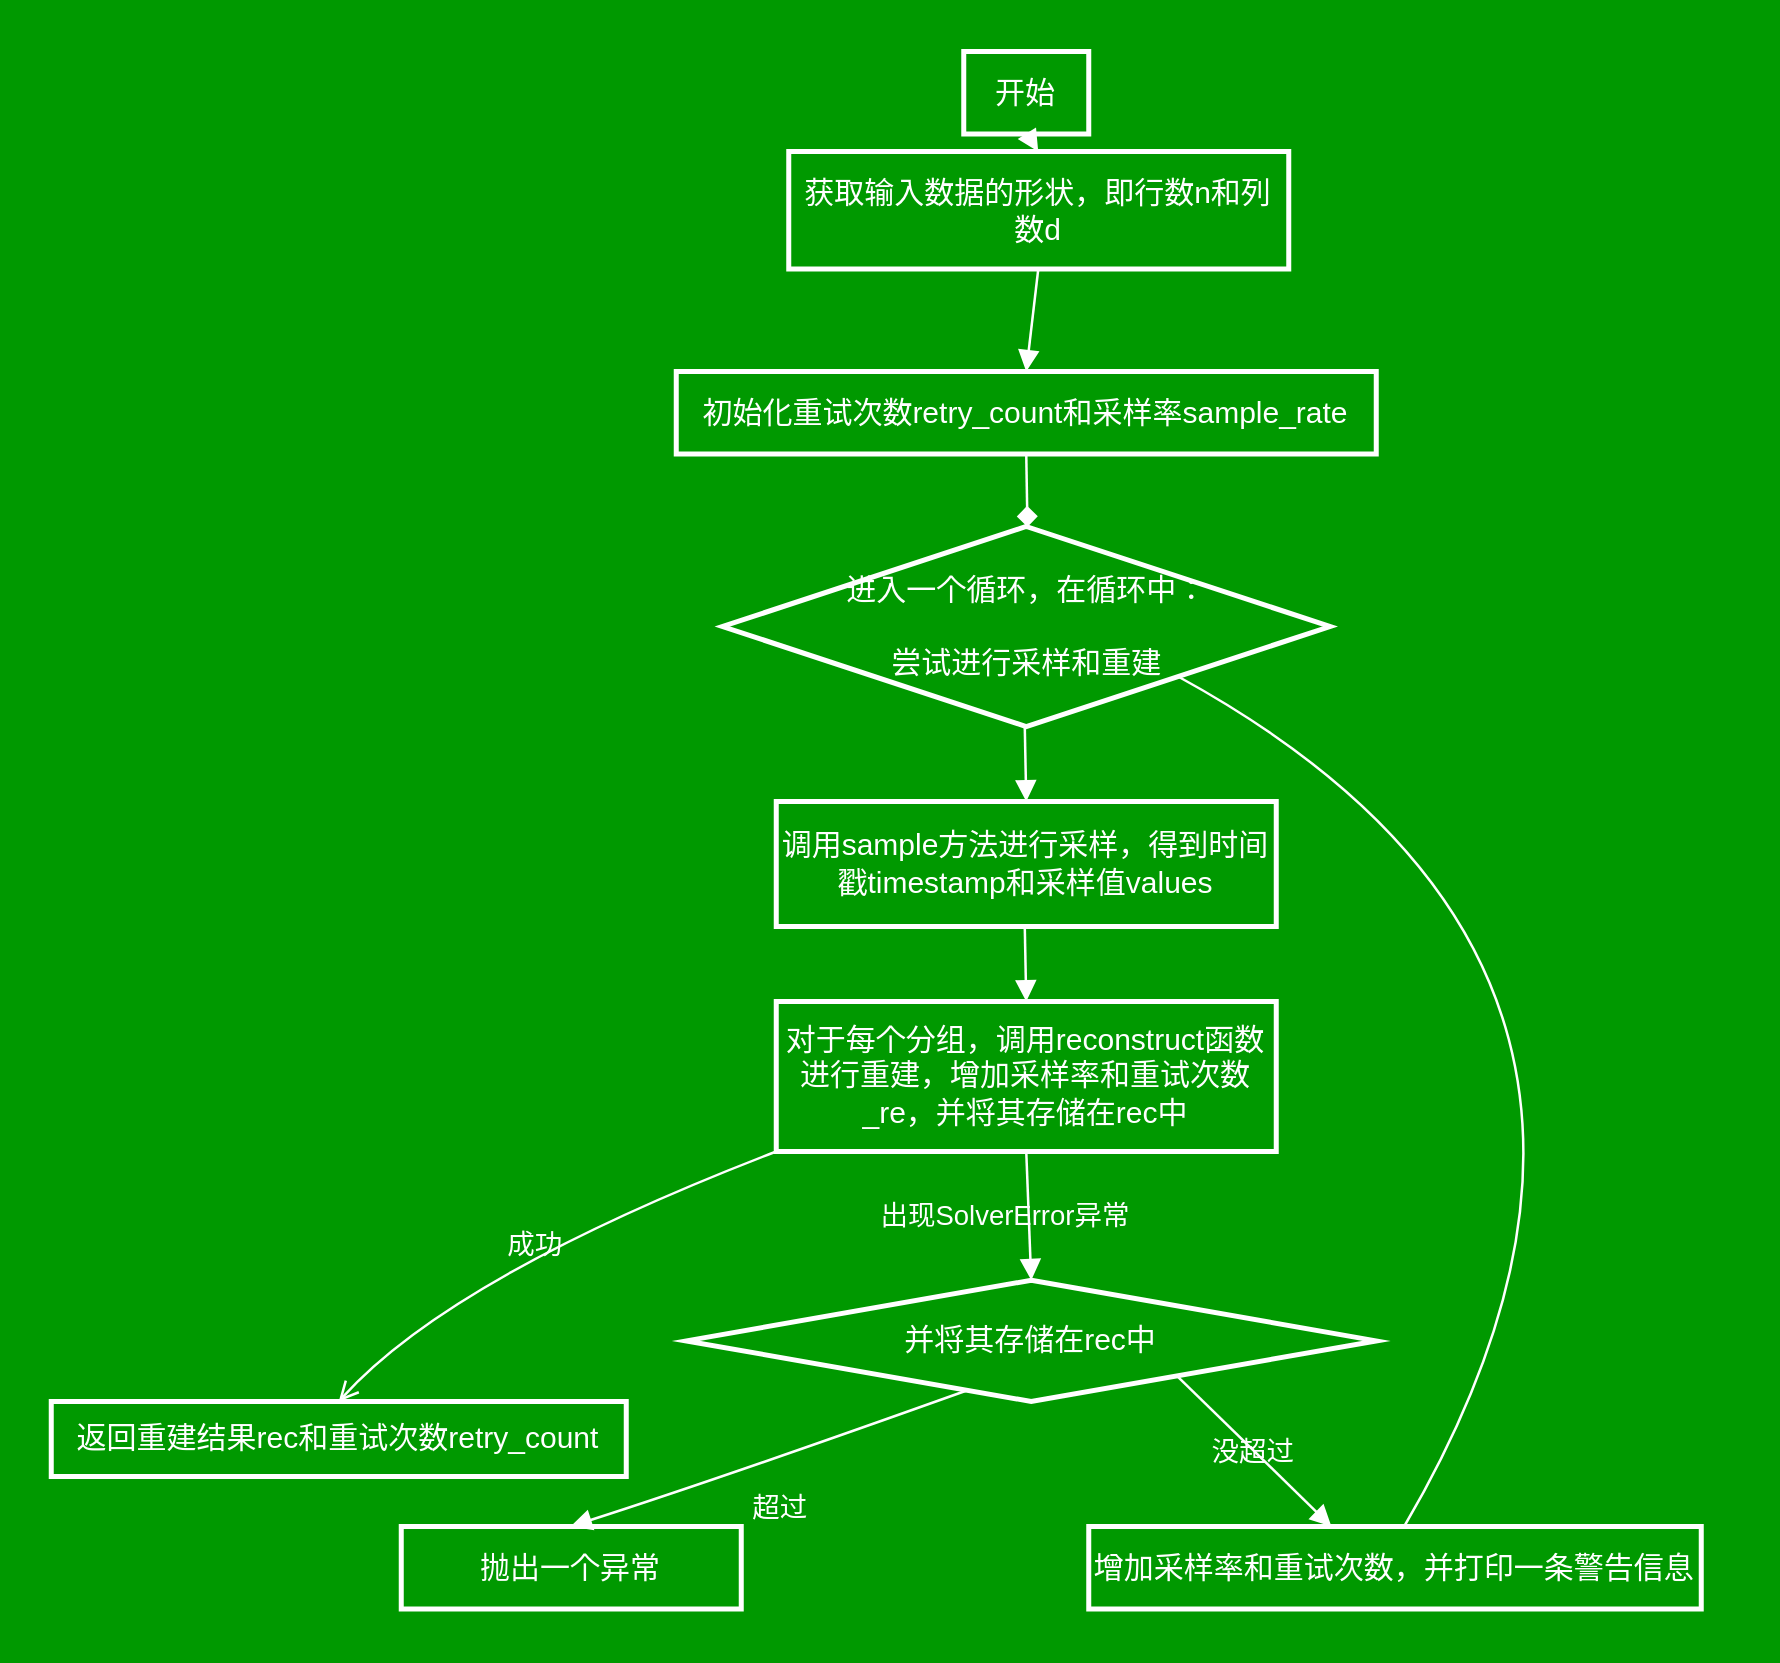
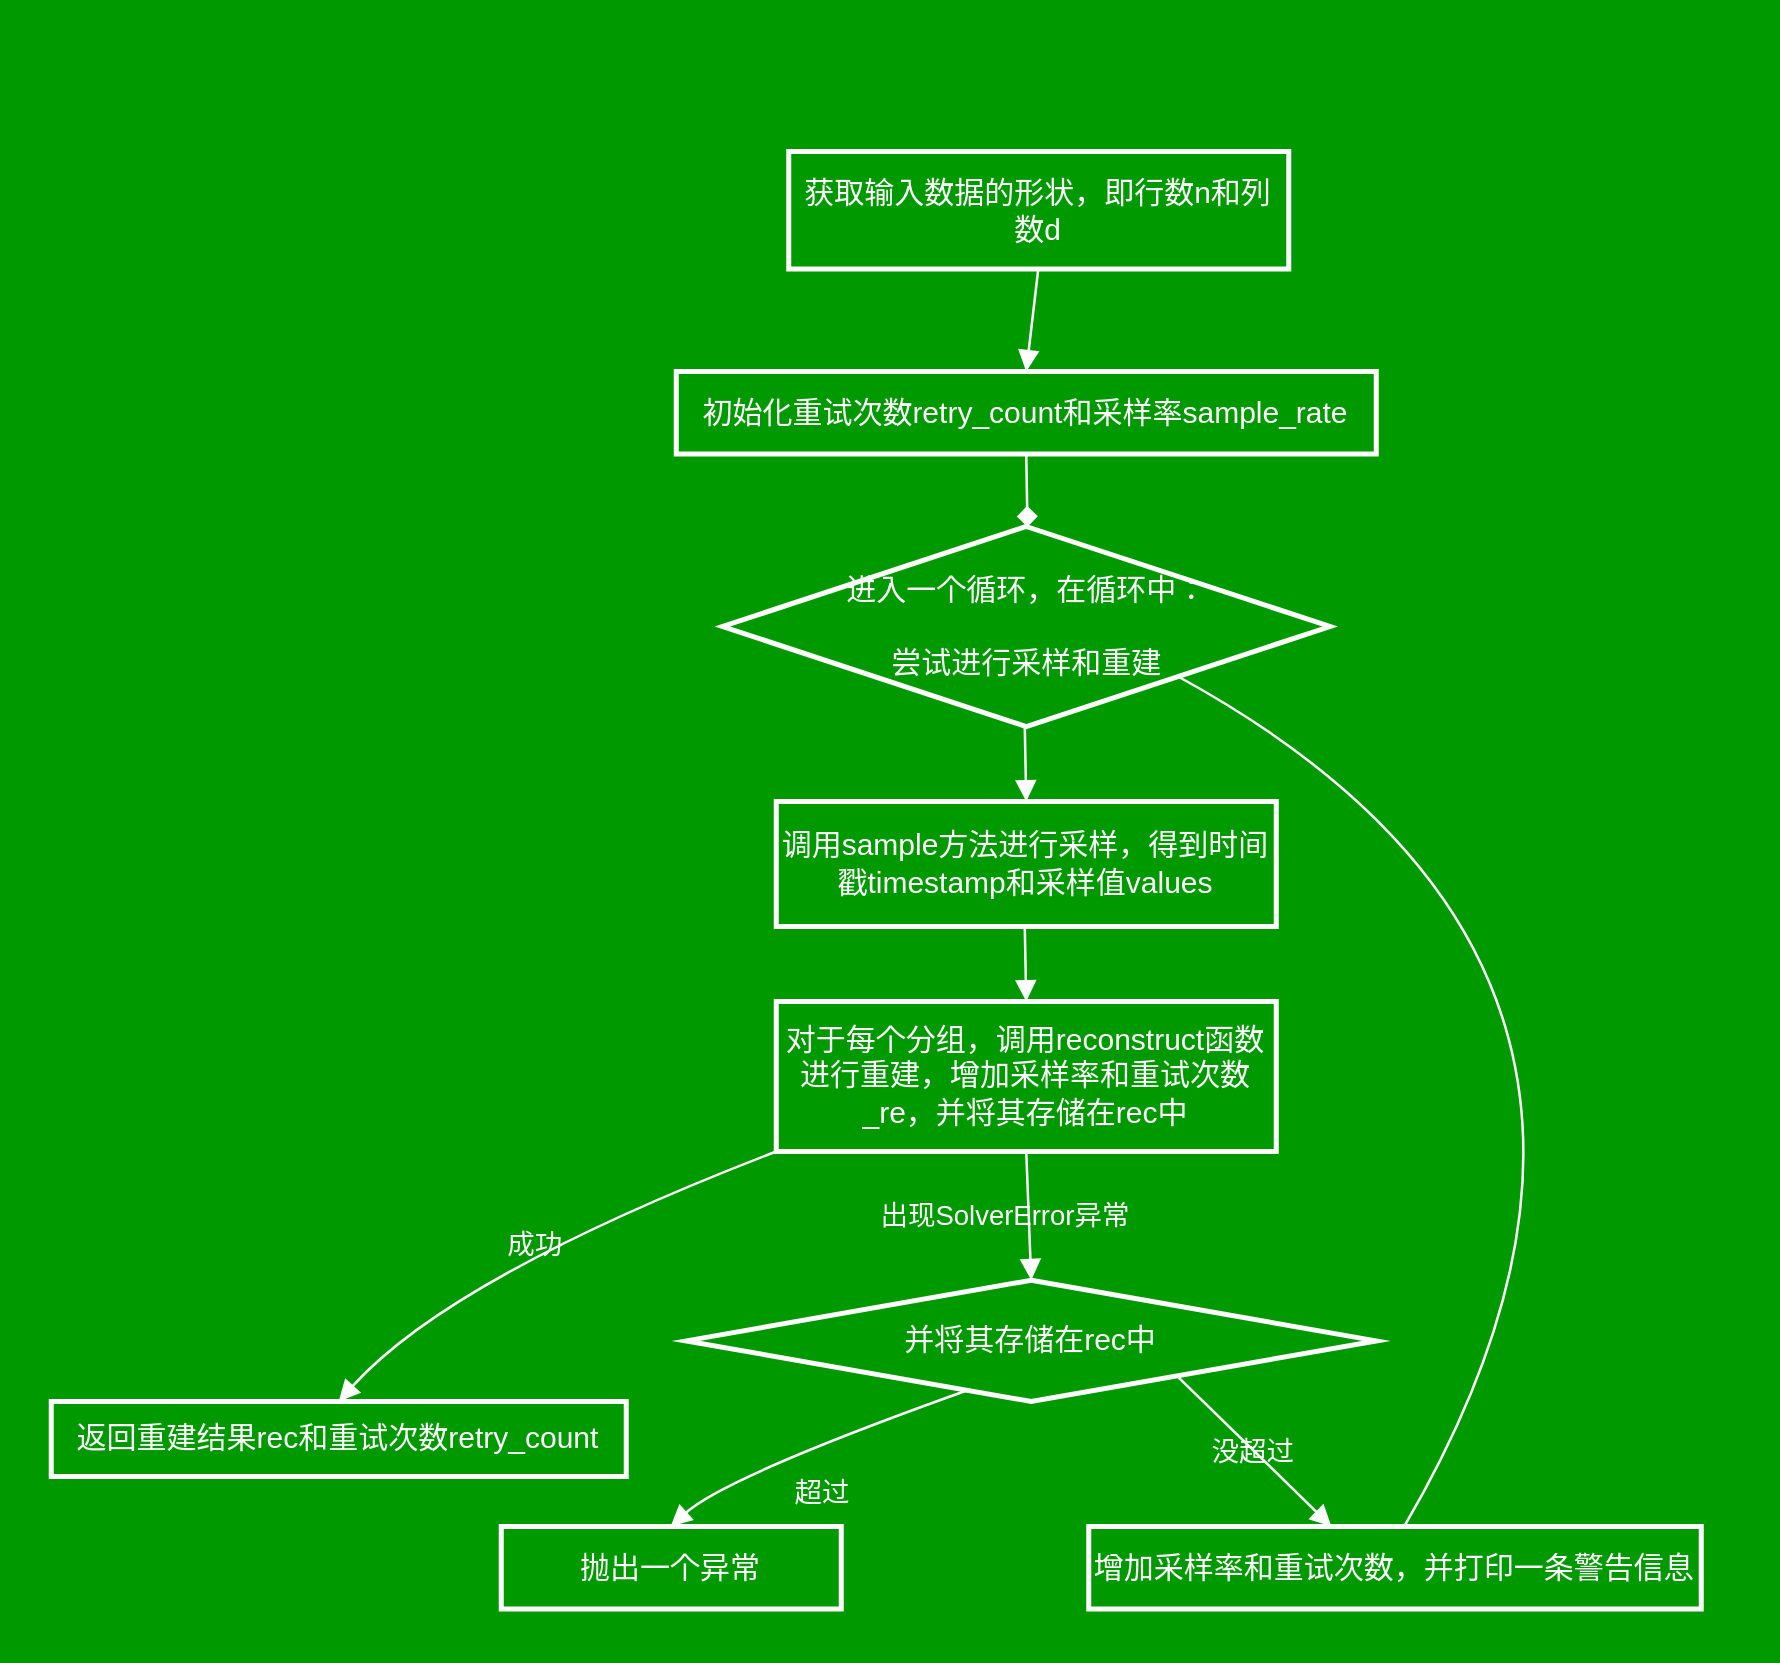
node "开始": removed
edge "开始" -> "获取输入数据的形状，即行数n和列数d": removed
edge "对于每个分组，调用reconstruct函数进行重建，增加采样率和重试次数_re，并将其存储在rec中" -> "返回重建结果rec和重试次数retry_count": arrowhead open -> block
node "抛出一个异常": moved (571, 1568) -> (671, 1568)
